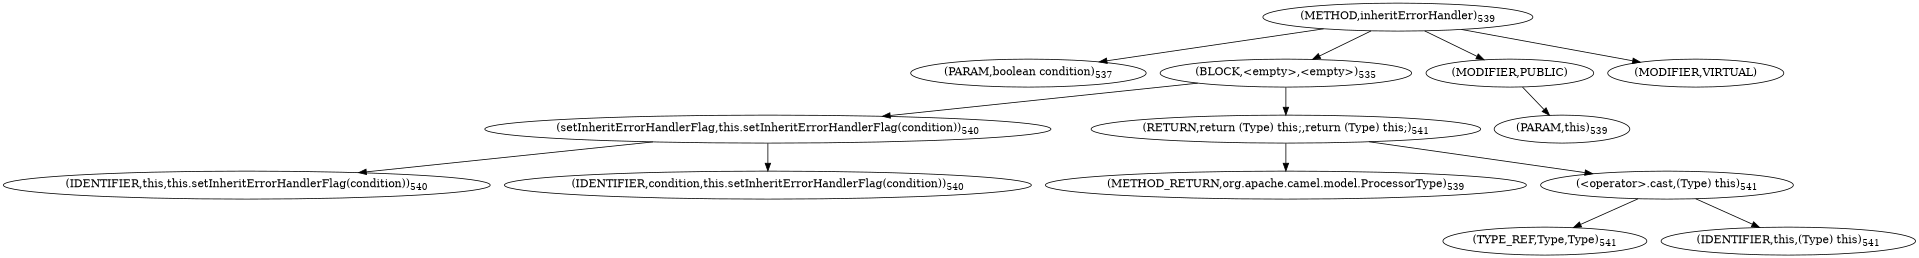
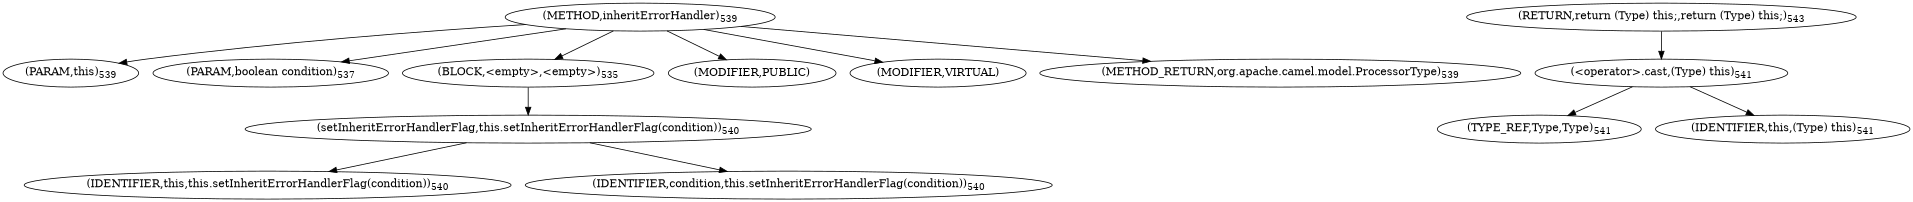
edge "(BLOCK,<empty>,<empty>)" -> "(RETURN,return (Type) this;,return (Type) this;)": removed
edge "(MODIFIER,PUBLIC)" -> "(PARAM,this)": now "(METHOD,inheritErrorHandler)" -> "(PARAM,this)"
node "(RETURN,return (Type) this;,return (Type) this;)": text "541" -> "543"
edge "(RETURN,return (Type) this;,return (Type) this;)" -> "(METHOD_RETURN,org.apache.camel.model.ProcessorType)": now "(METHOD,inheritErrorHandler)" -> "(METHOD_RETURN,org.apache.camel.model.ProcessorType)"
